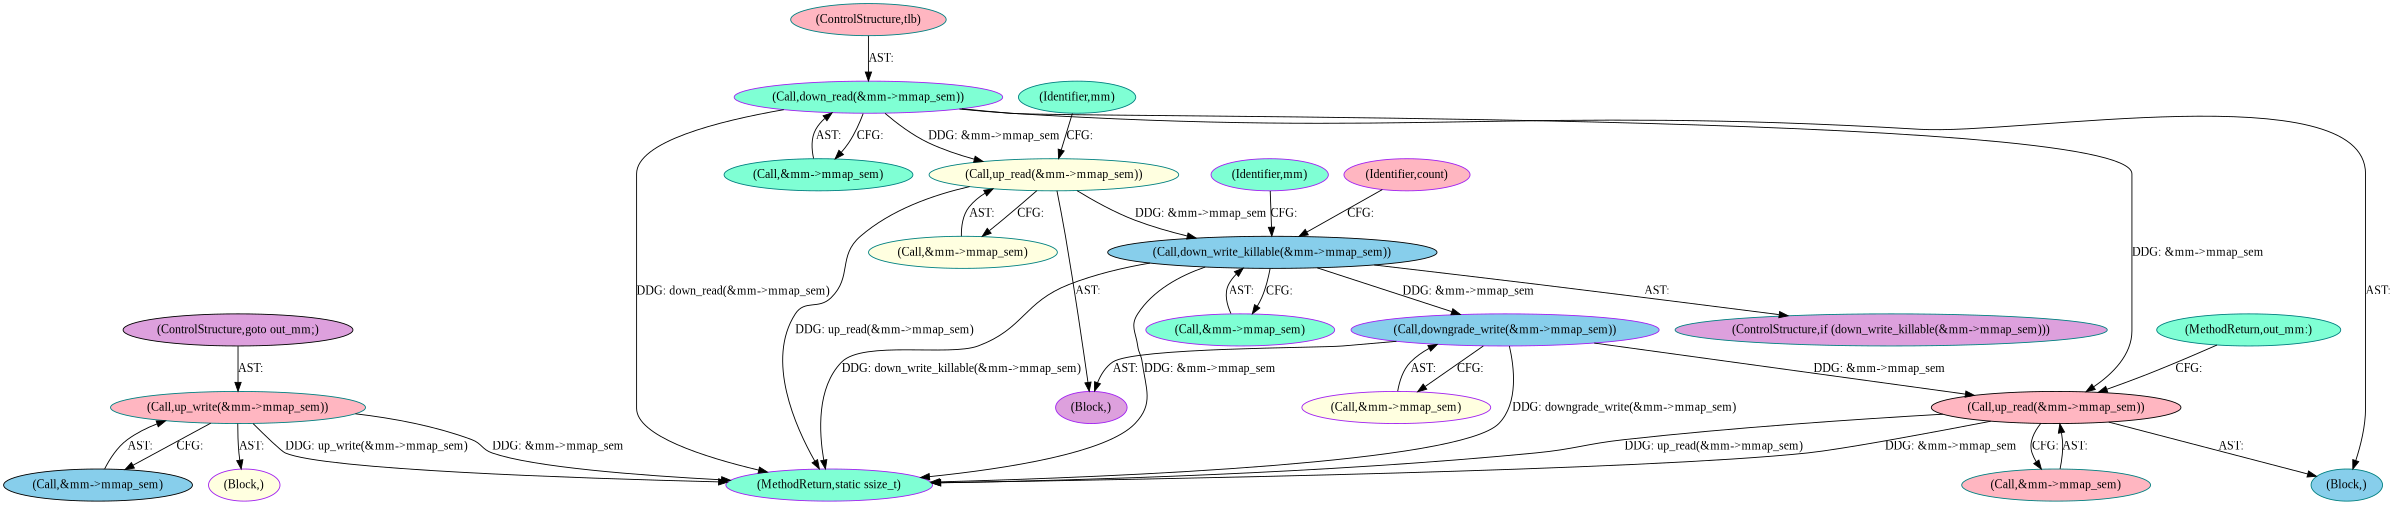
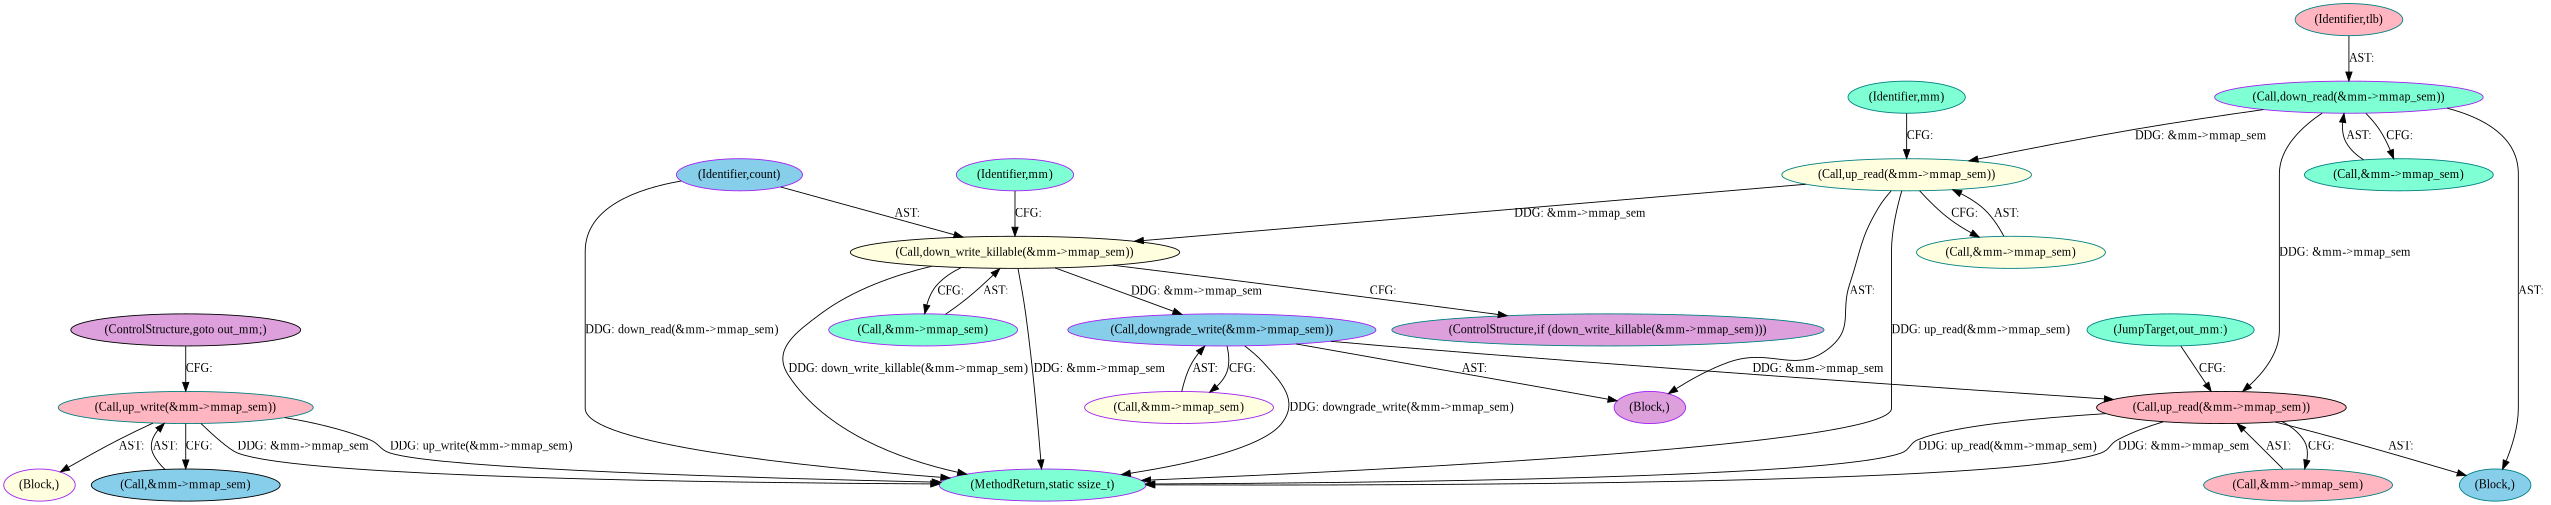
node "(ControlStructure,tlb)": label "(ControlStructure,tlb)" -> "(Identifier,tlb)"
node "(Identifier,count)": fillcolor lightpink -> skyblue
edge "(Identifier,count)" -> "(Call,down_write_killable(&mm->mmap_sem))": label "CFG: " -> "AST: "
node "(Call,down_write_killable(&mm->mmap_sem))": fillcolor skyblue -> lightyellow
edge "(Call,down_read(&mm->mmap_sem))" -> "(MethodReturn,static ssize_t)": now "(Identifier,count)" -> "(MethodReturn,static ssize_t)"
edge "(Call,down_write_killable(&mm->mmap_sem))" -> "(ControlStructure,if (down_write_killable(&mm->mmap_sem)))": label "AST: " -> "CFG: "
node "(MethodReturn,out_mm:)": label "(MethodReturn,out_mm:)" -> "(JumpTarget,out_mm:)"
edge "(ControlStructure,goto out_mm;)" -> "(Call,up_write(&mm->mmap_sem))": label "AST: " -> "CFG: "
